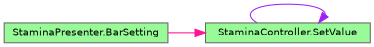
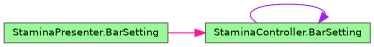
node "StaminaController.SetValue": label "StaminaController.SetValue" -> "StaminaController.BarSetting"
